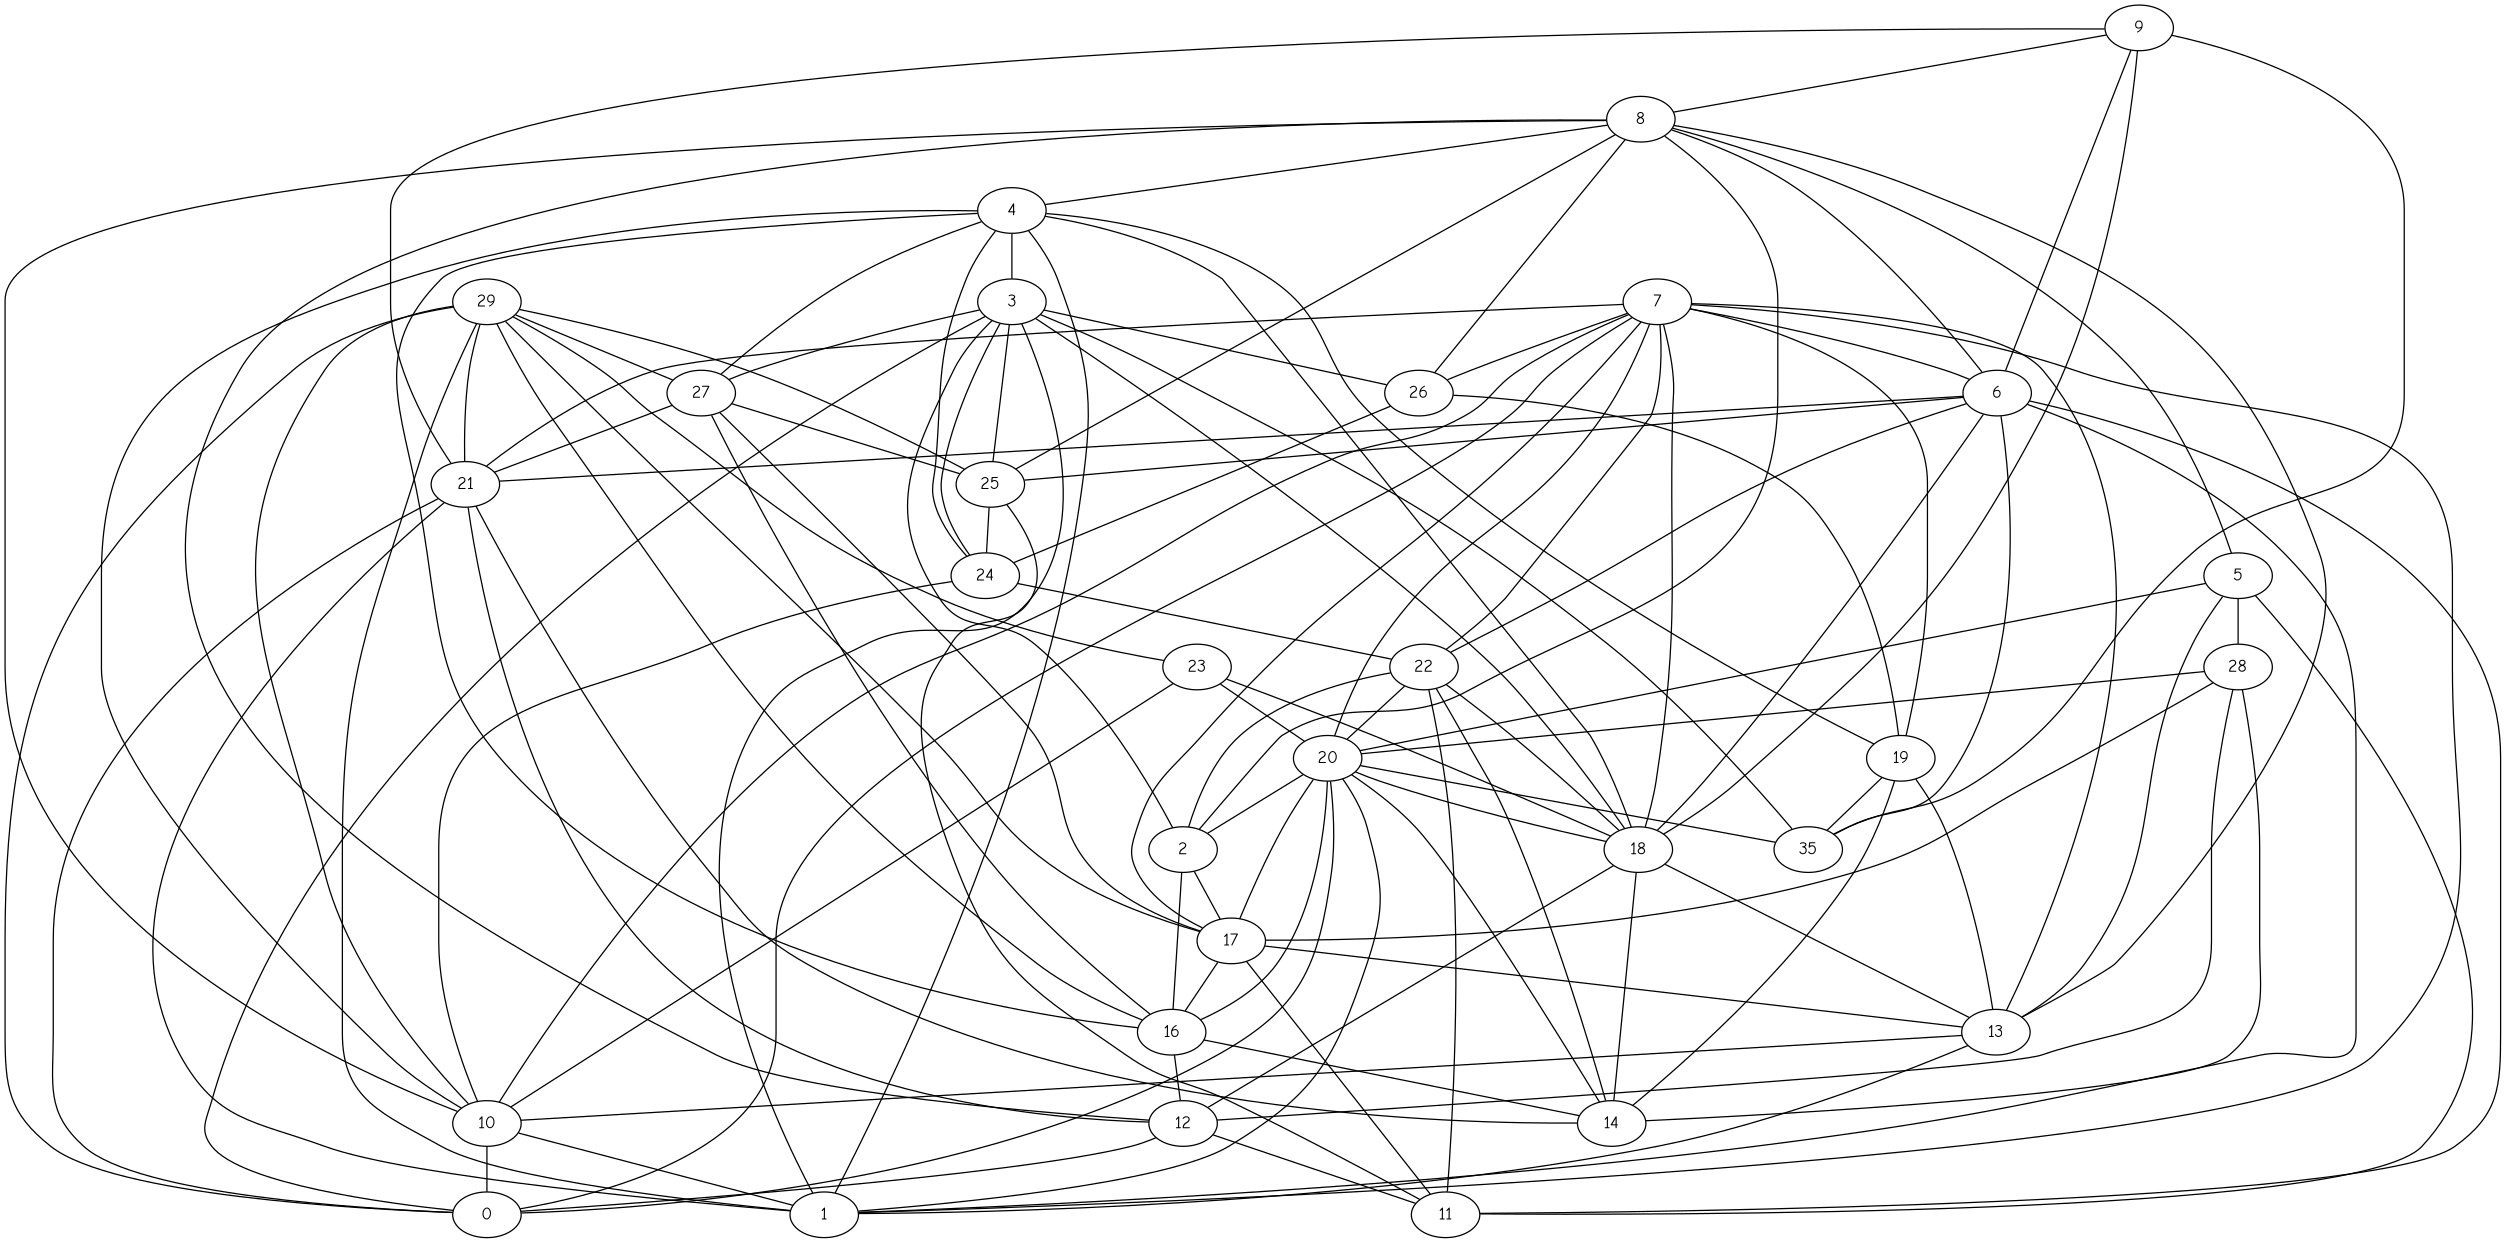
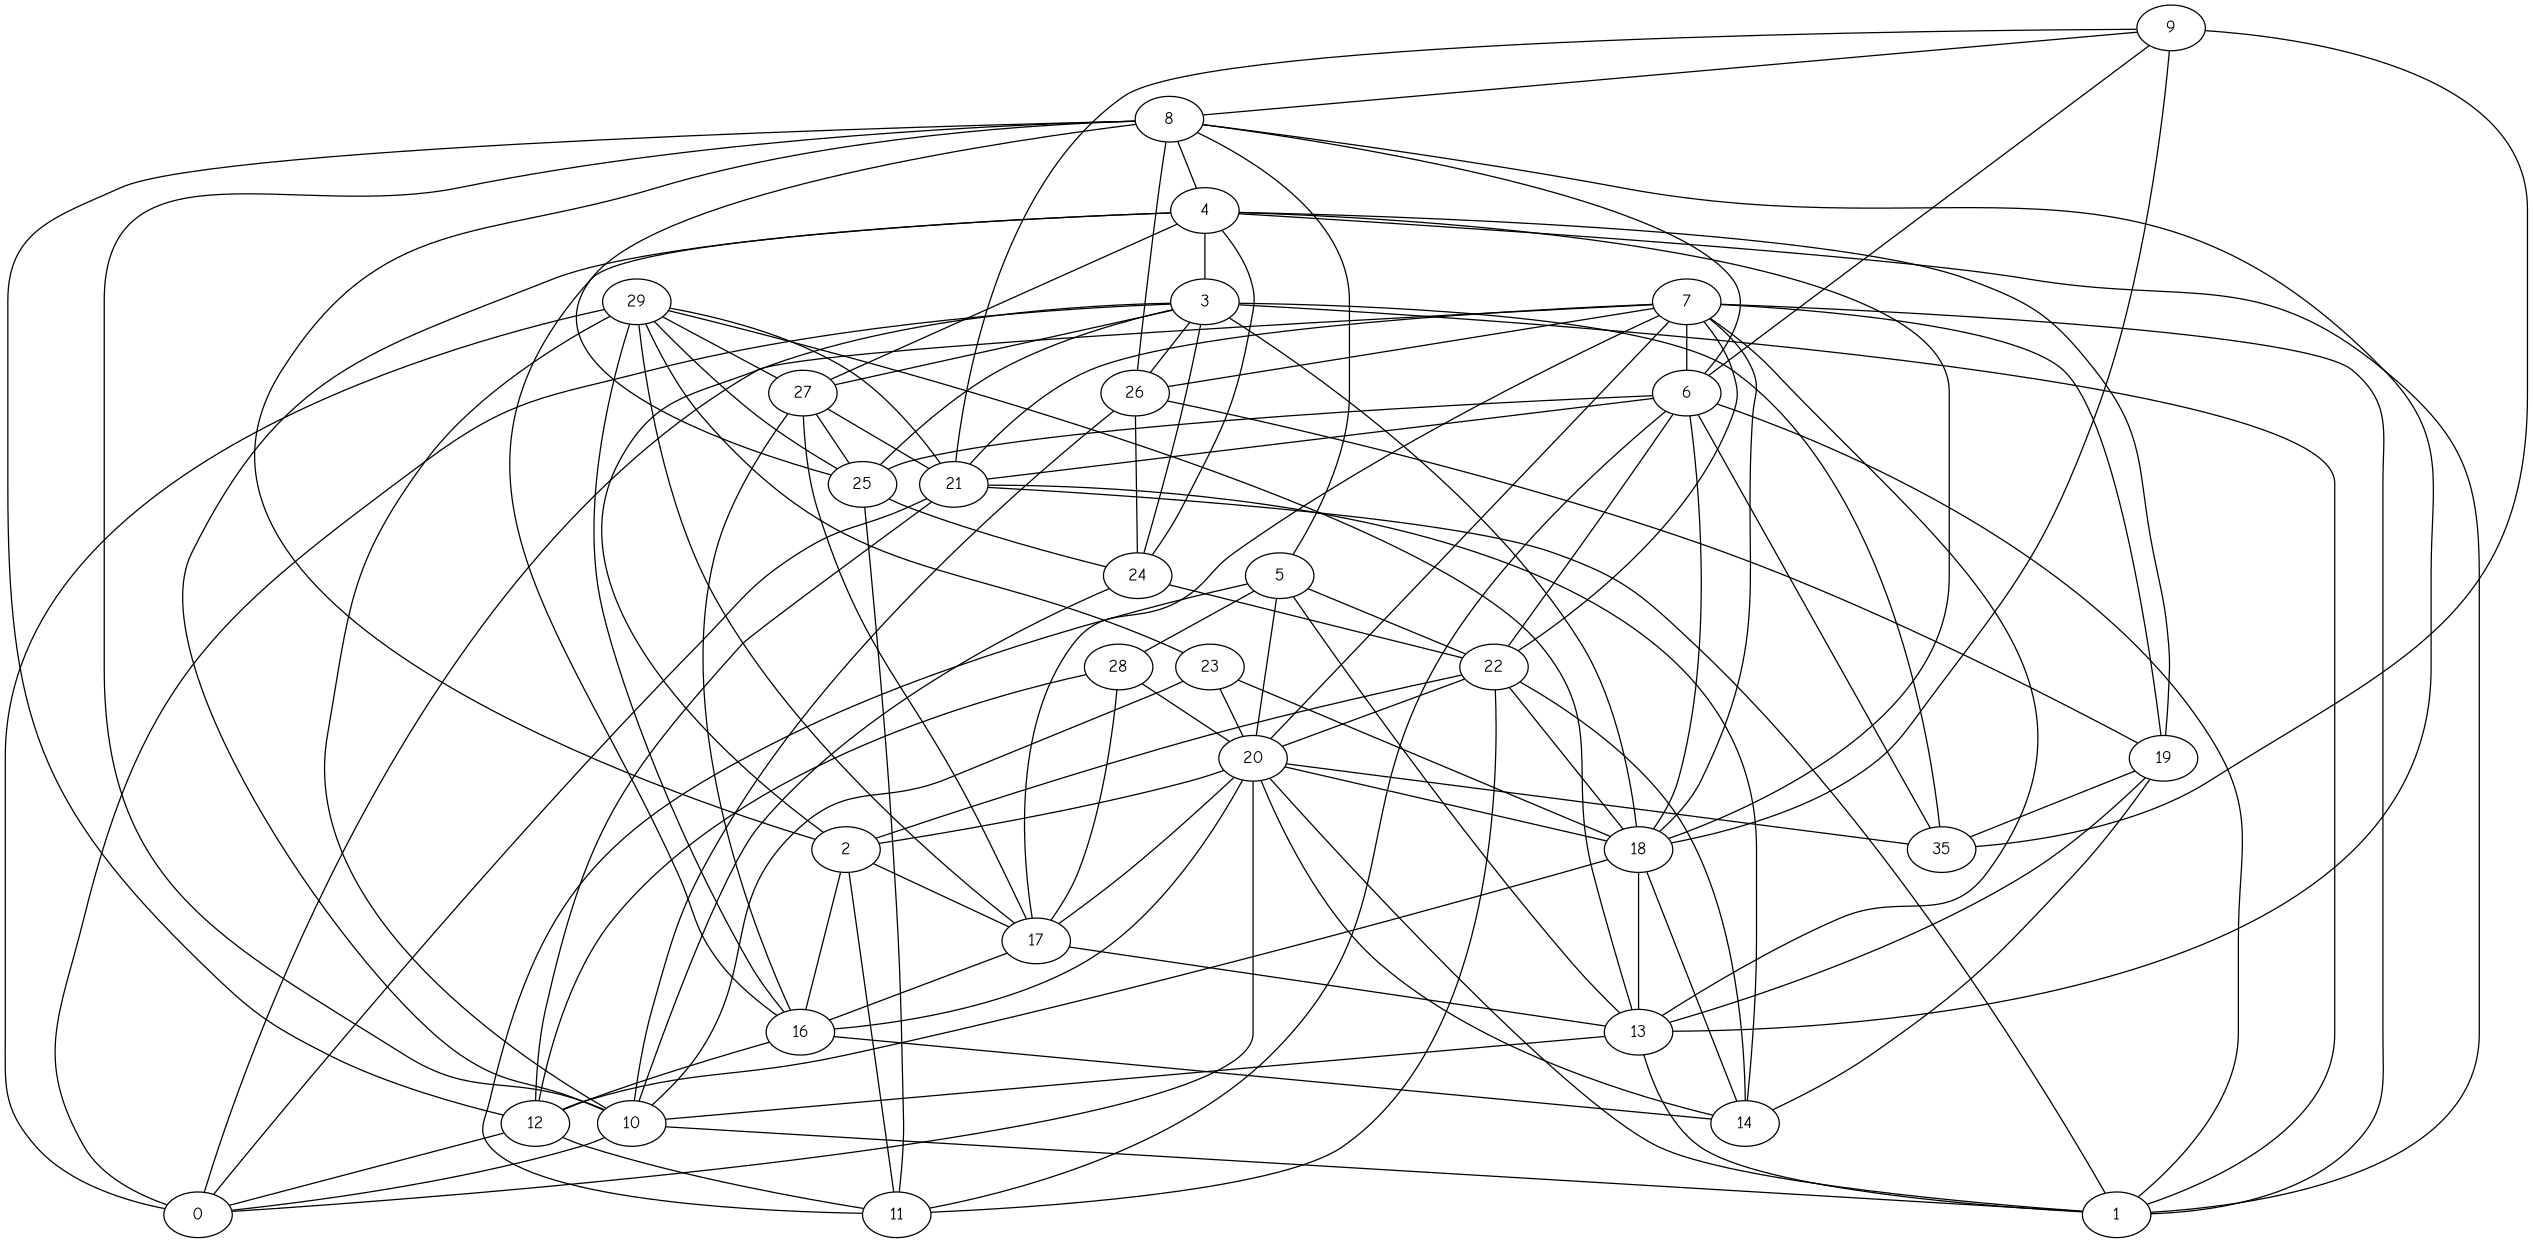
edge "7" -- "10": now "26" -- "10"
edge "5" -- "22": added
edge "29" -- "1": now "29" -- "13"
edge "17" -- "11": now "2" -- "11"
edge "28" -- "14": removed
